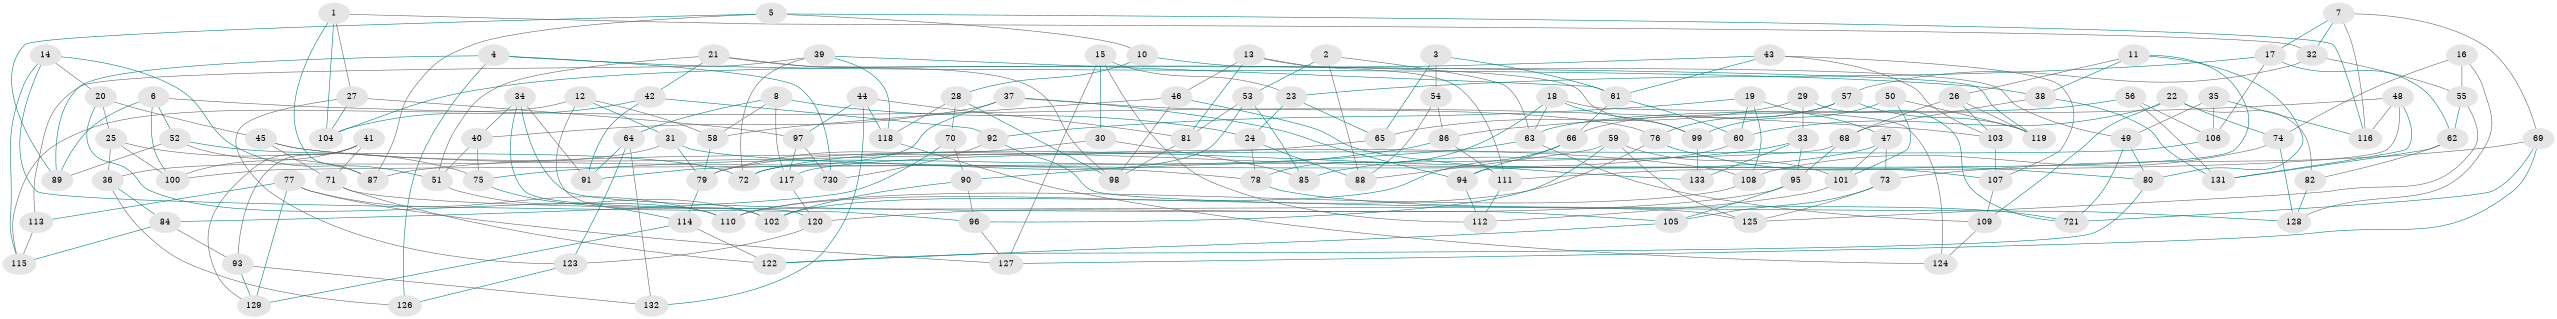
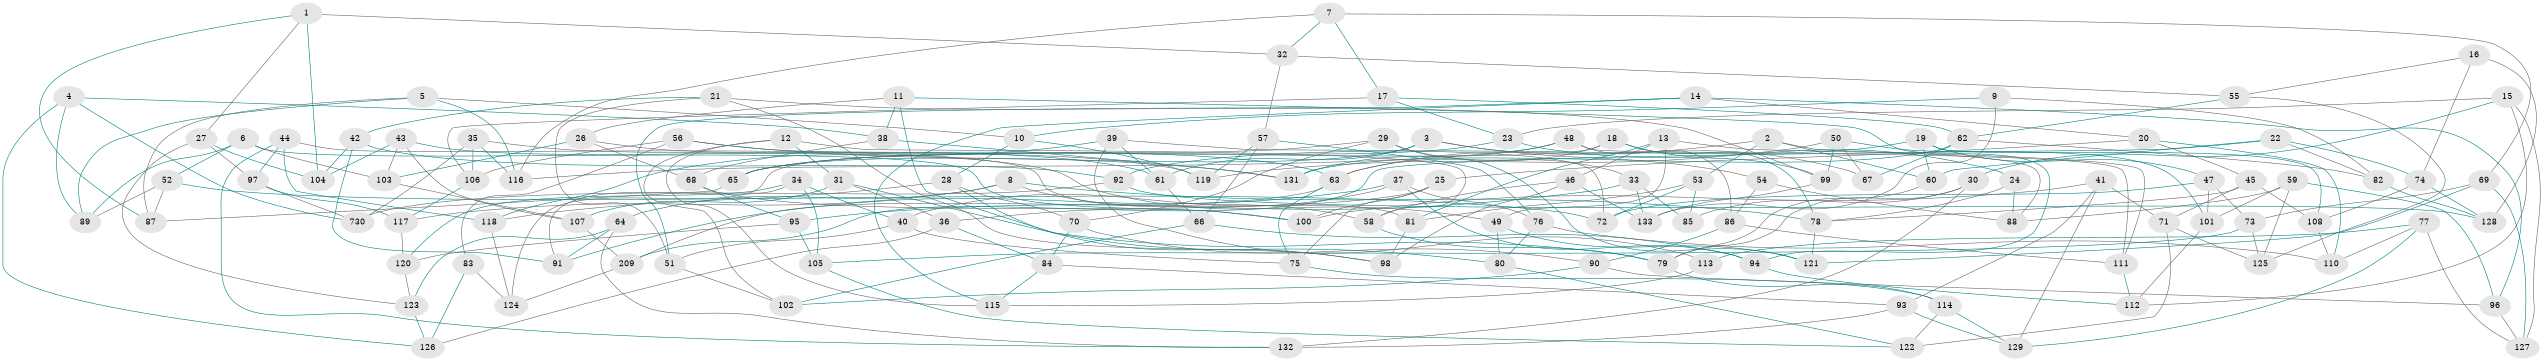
node "9": added
edge "61" -- "60": now "2" -- "60"
edge "8" -- "24": now "8" -- "78"
node "67": added
edge "35" -- "730": added
edge "29" -- "70": added
node "109": label "109" -> "209"
node "721": label "721" -> "121"
node "83": added
edge "30" -- "132": added
